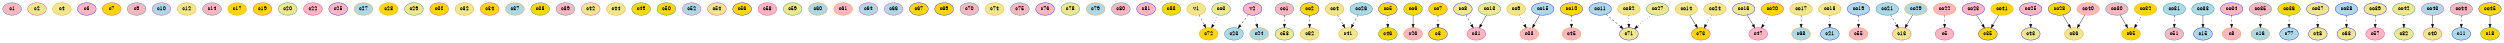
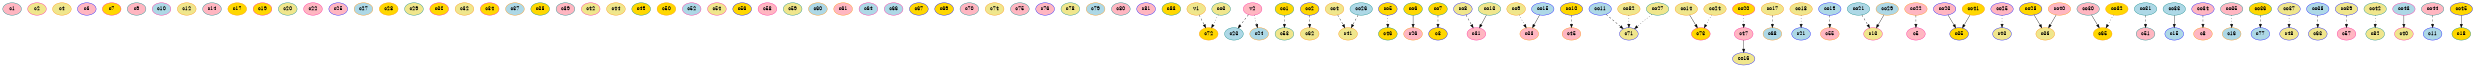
node "c50": color teal -> darkorange
node "v2": color blue -> deeppink
node "co1": fillcolor lightpink -> gold
node "co7": color deeppink -> teal
edge "co16" -> "c47": reversed
